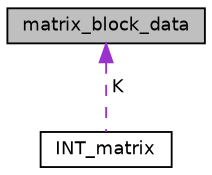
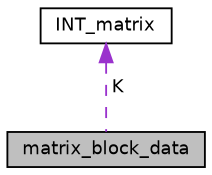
edge "INT_matrix" -> "matrix_block_data": reversed
